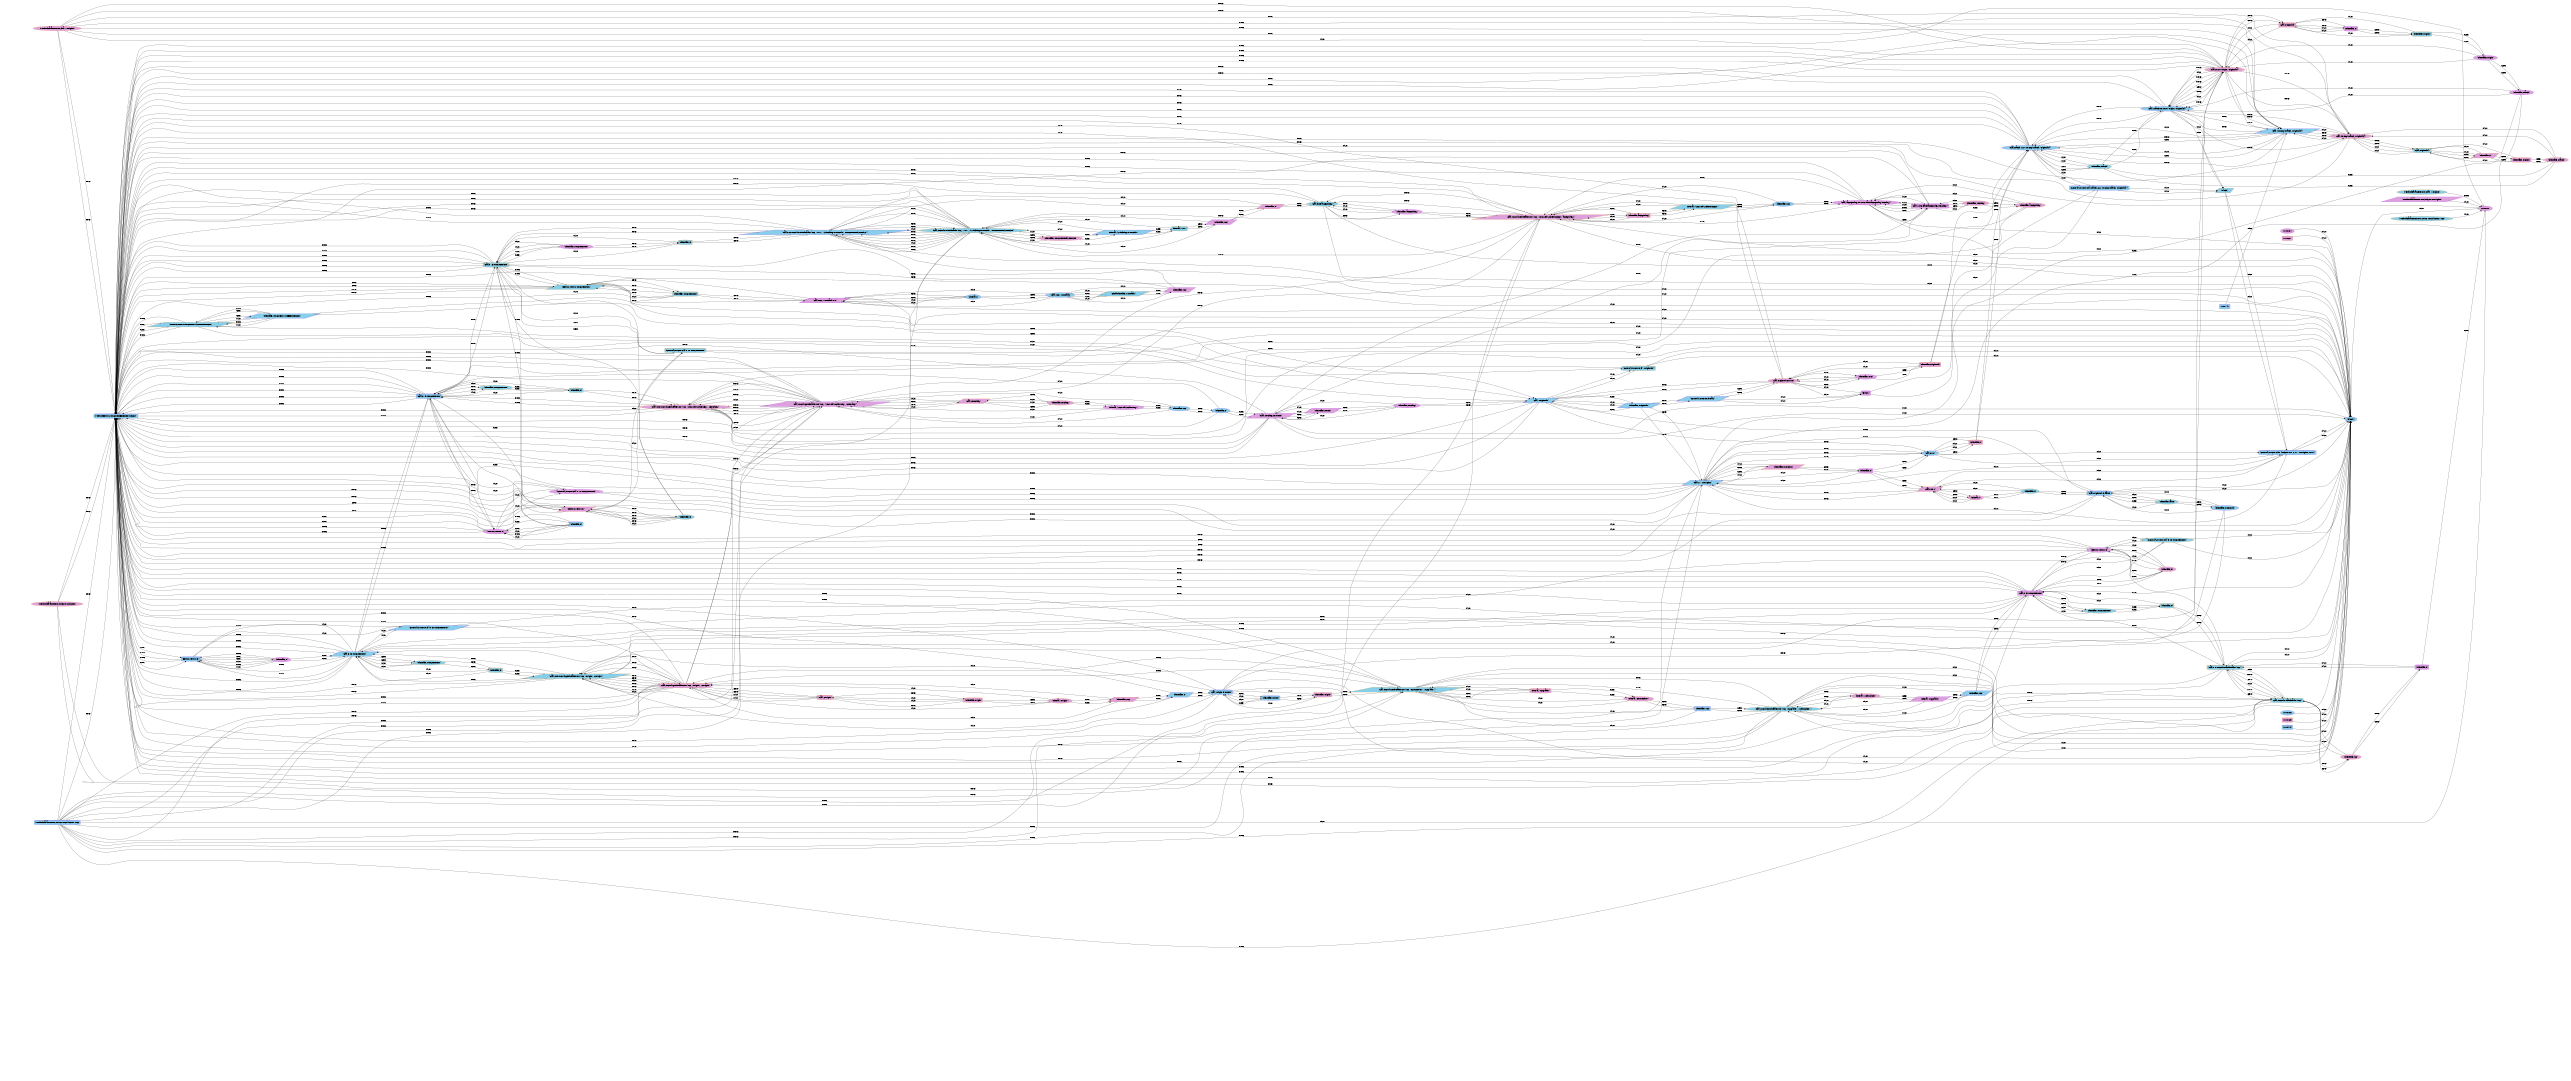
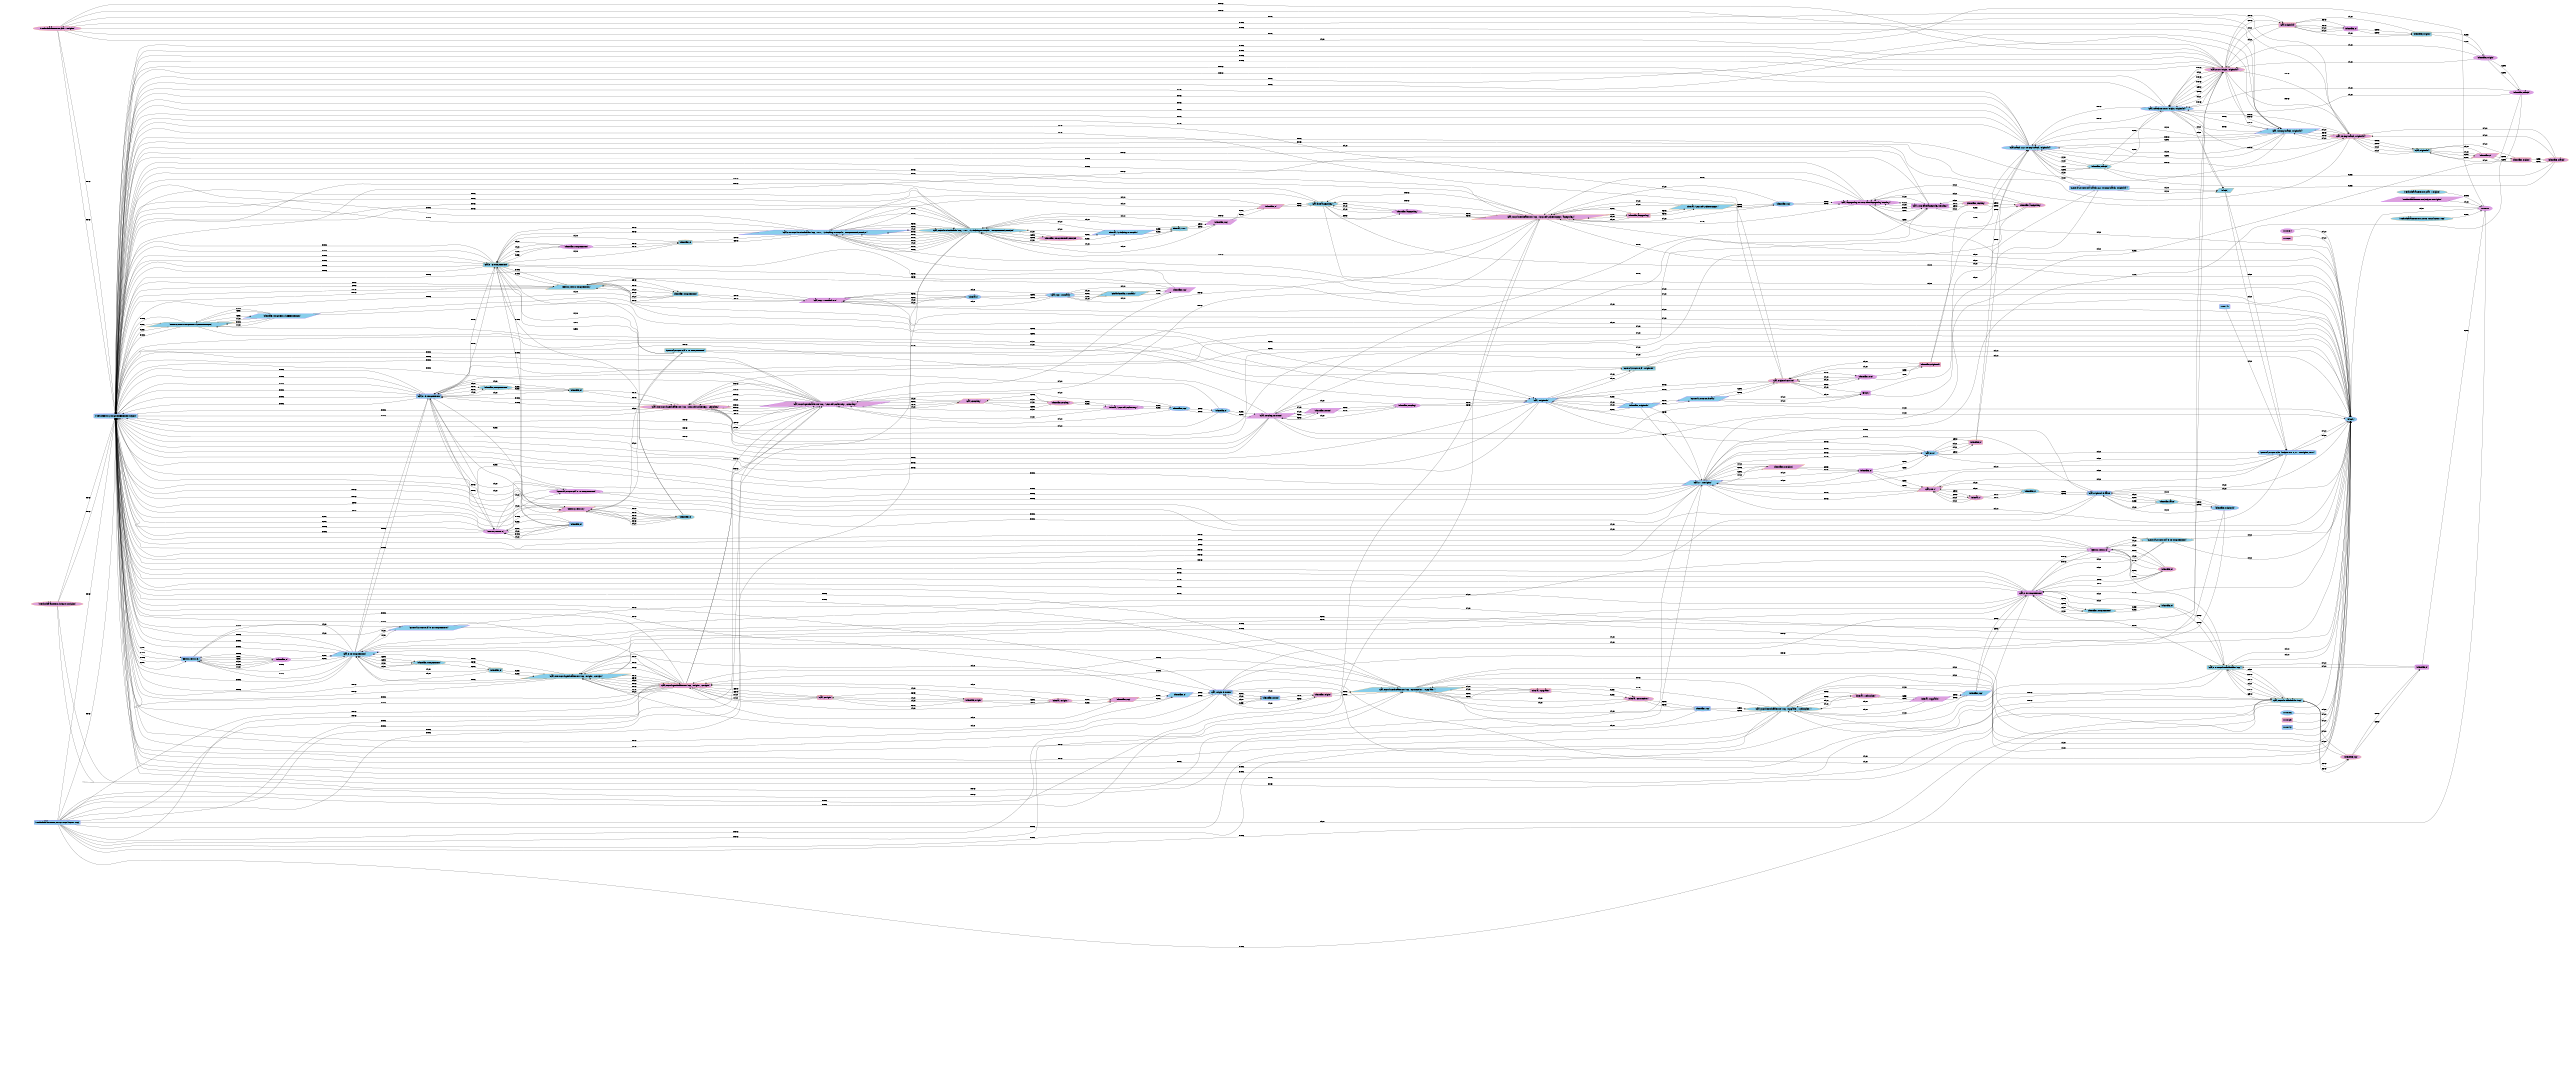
edge "(MethodParameterOut,struct uncurl_conn *ucc)" -> "1000101": label "AST: " -> "CFG: "
edge "1000147" -> "(Call,!strcmp(match, origins[x]))": now "1000147" -> "(ControlStructure,for (int32_t x = 0; x < n_origins; x++))"
